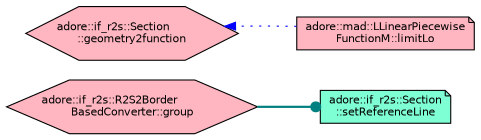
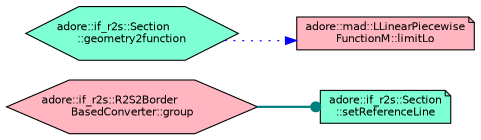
edge "adore::mad::LLinearPiecewise FunctionM::limitLo" -> "adore::if_r2s::Section ::geometry2function": reversed
node "adore::if_r2s::Section ::geometry2function": fillcolor lightpink -> aquamarine
